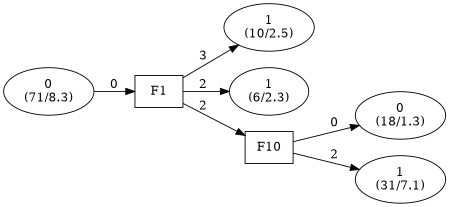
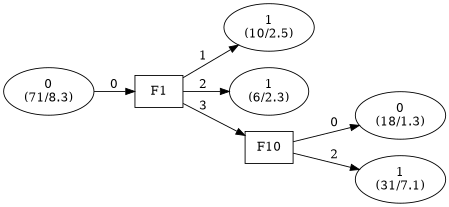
edge "F1" -> "1 (10/2.5)": label "3" -> "1"
edge "F1" -> "F10": label "2" -> "3"
